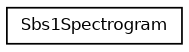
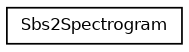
node "Sbs1Spectrogram": label "Sbs1Spectrogram" -> "Sbs2Spectrogram"
